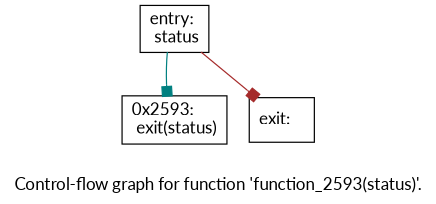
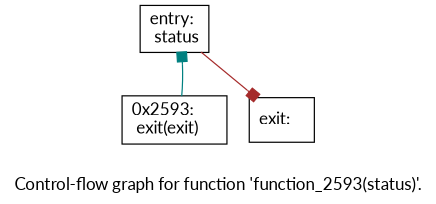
edge "entry:" -> "0x2593:": reversed
node "0x2593:": text "exit(status)" -> "exit(exit)"
